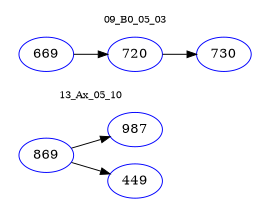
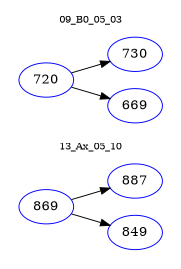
edge "669" -> "720": reversed
node "987": label "987" -> "887"
node "449": label "449" -> "849"
